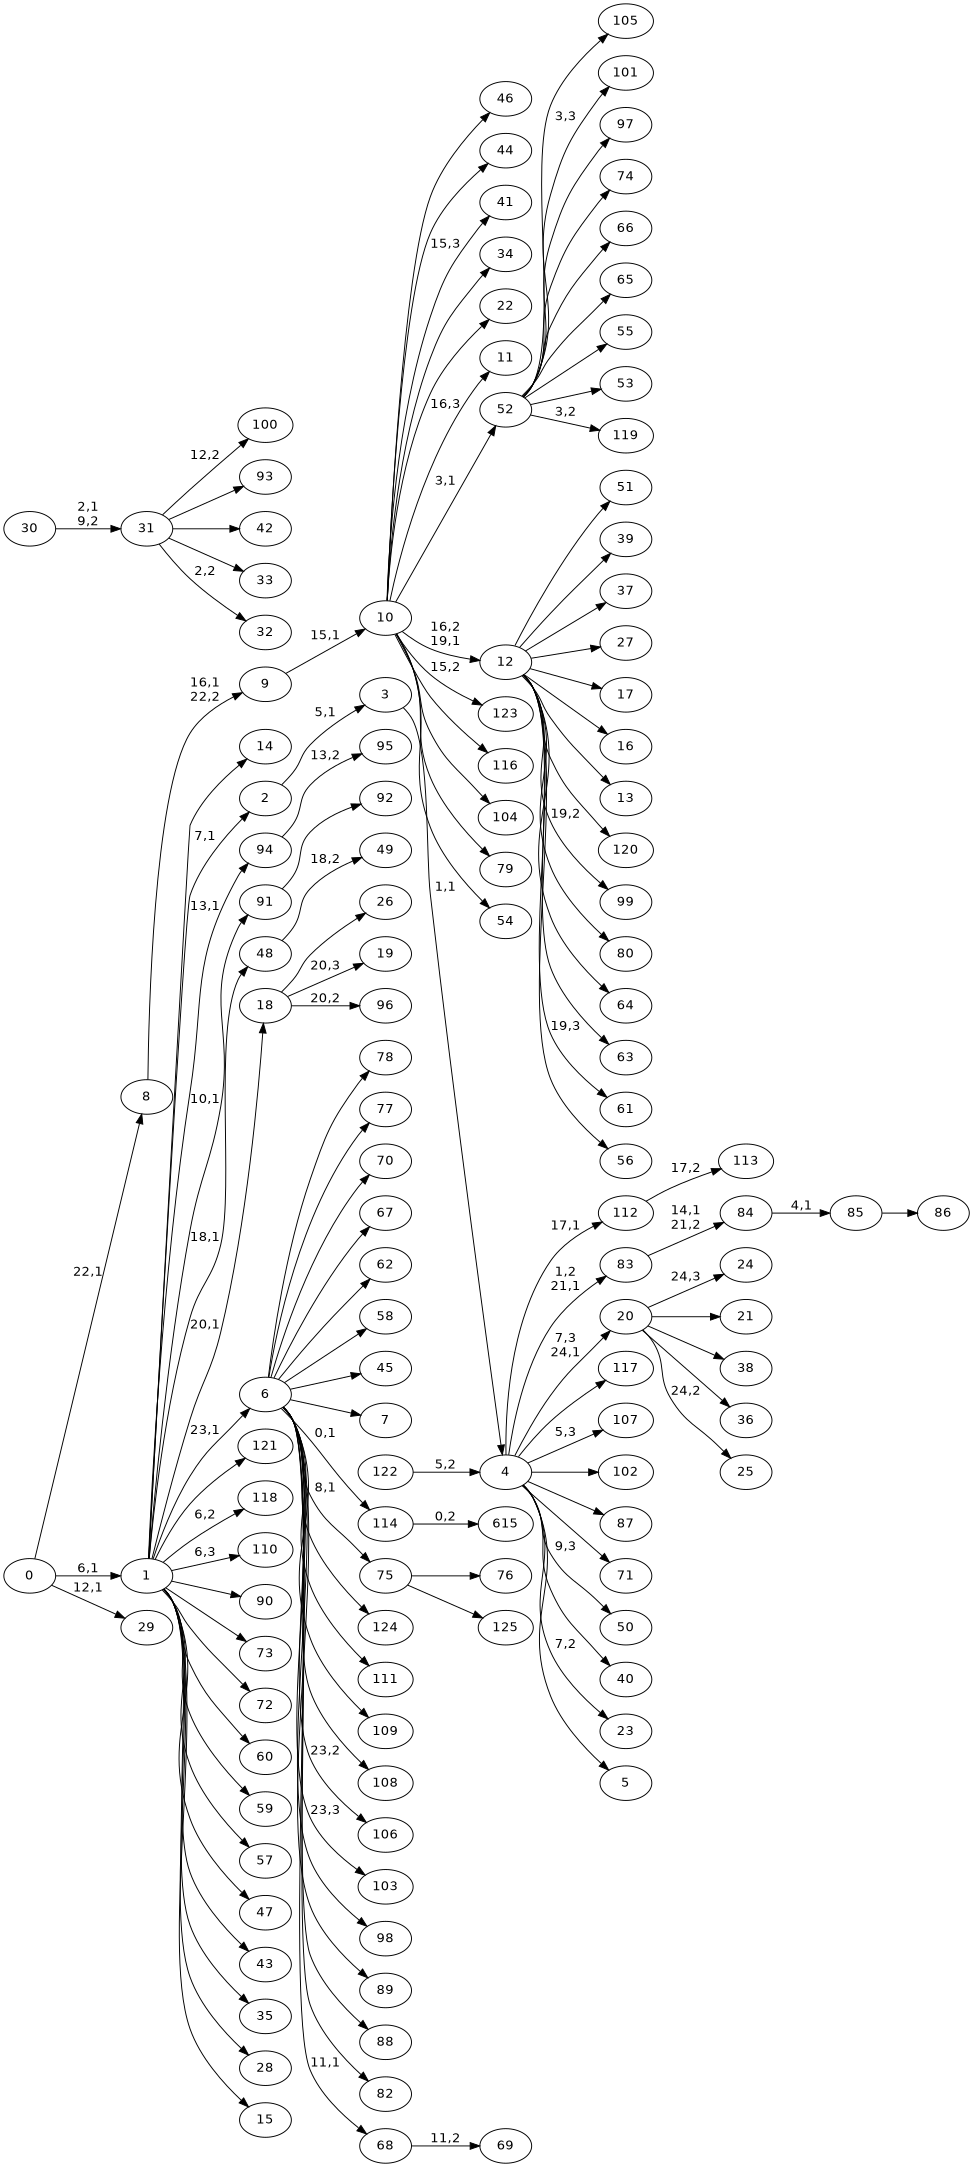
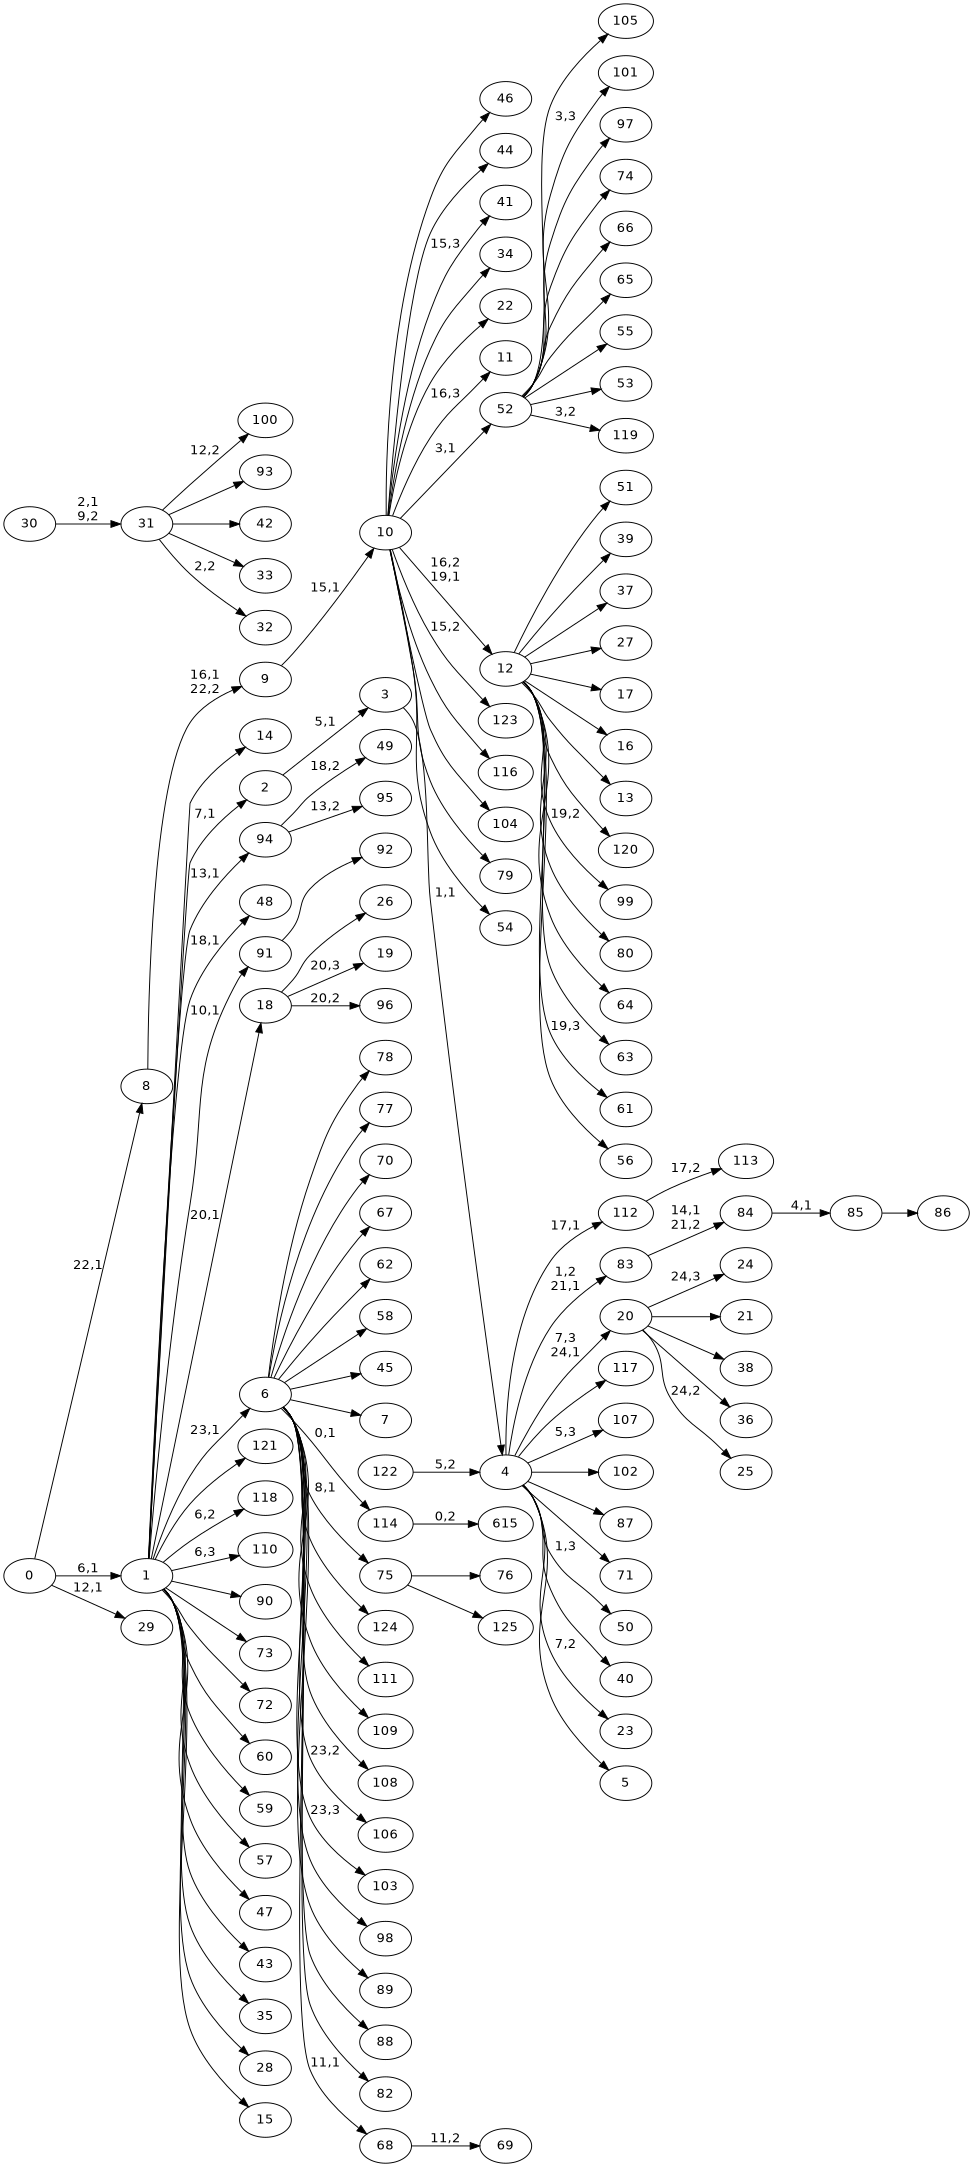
edge "48" -> "49": now "94" -> "49"
edge "4" -> "50": label "9,3" -> "1,3"
